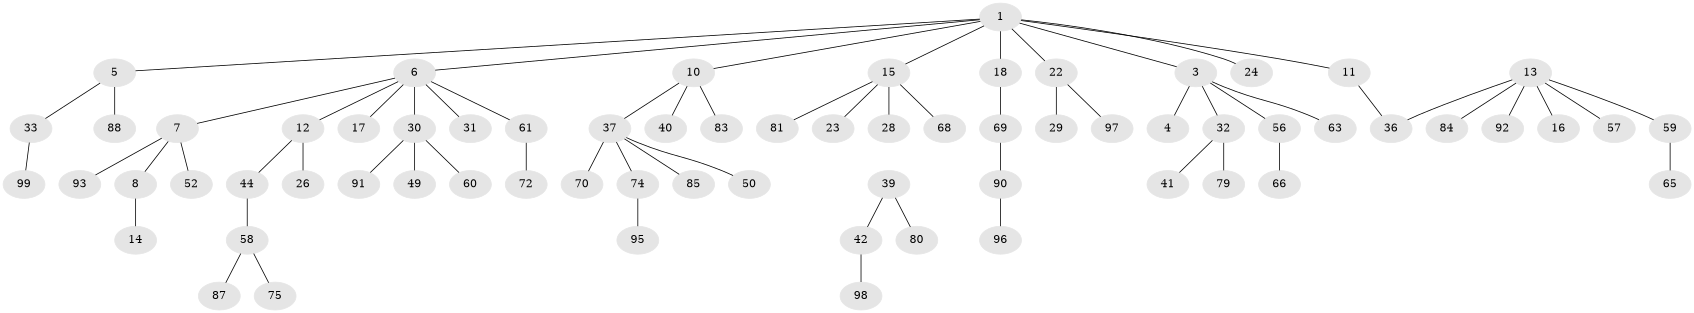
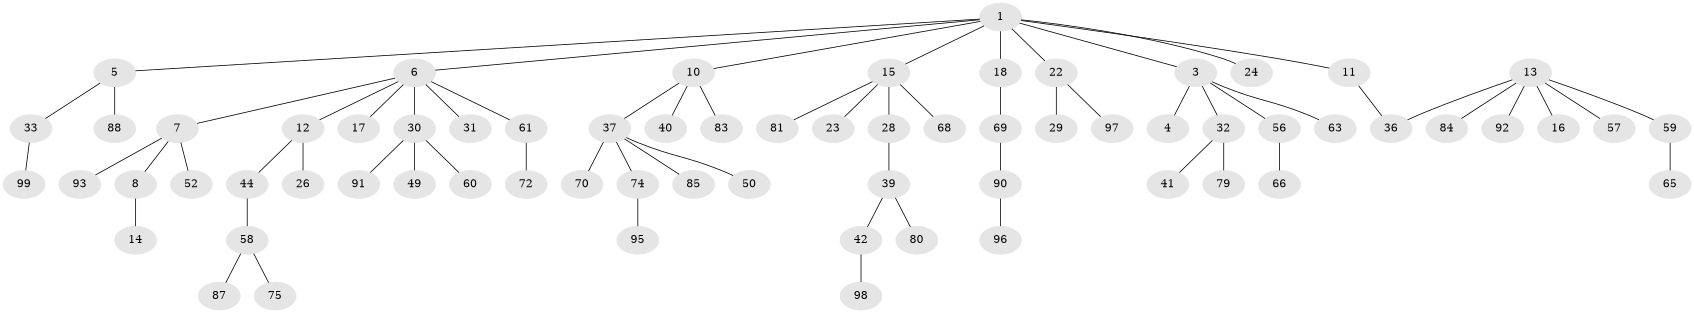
edge "28" -- "39": added
